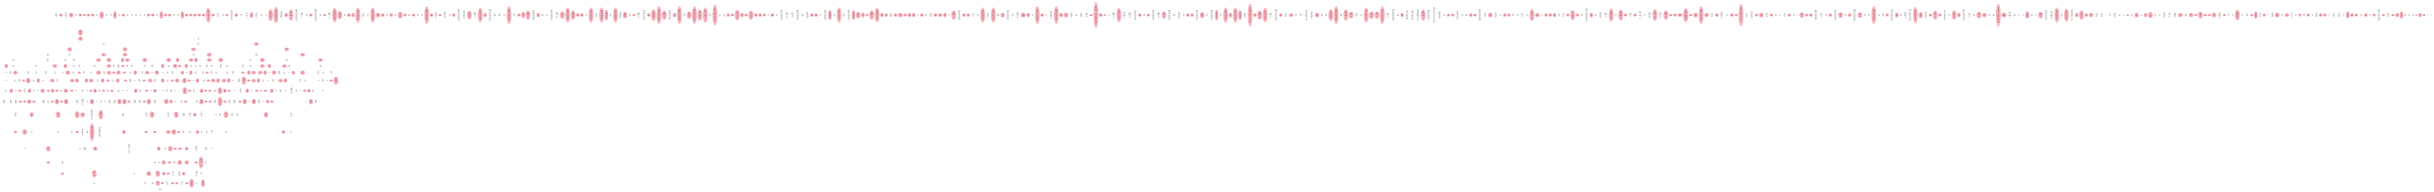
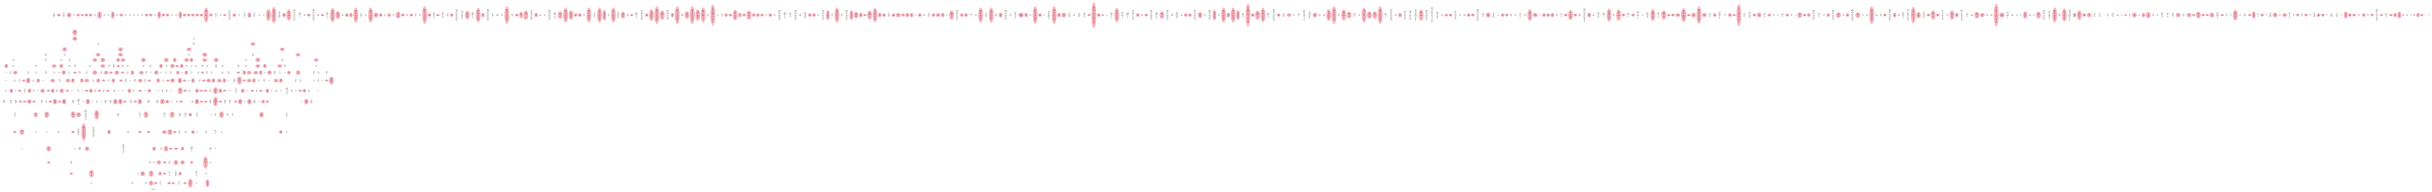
node "# 0x5e2 PUSHX Data REVERT": removed
